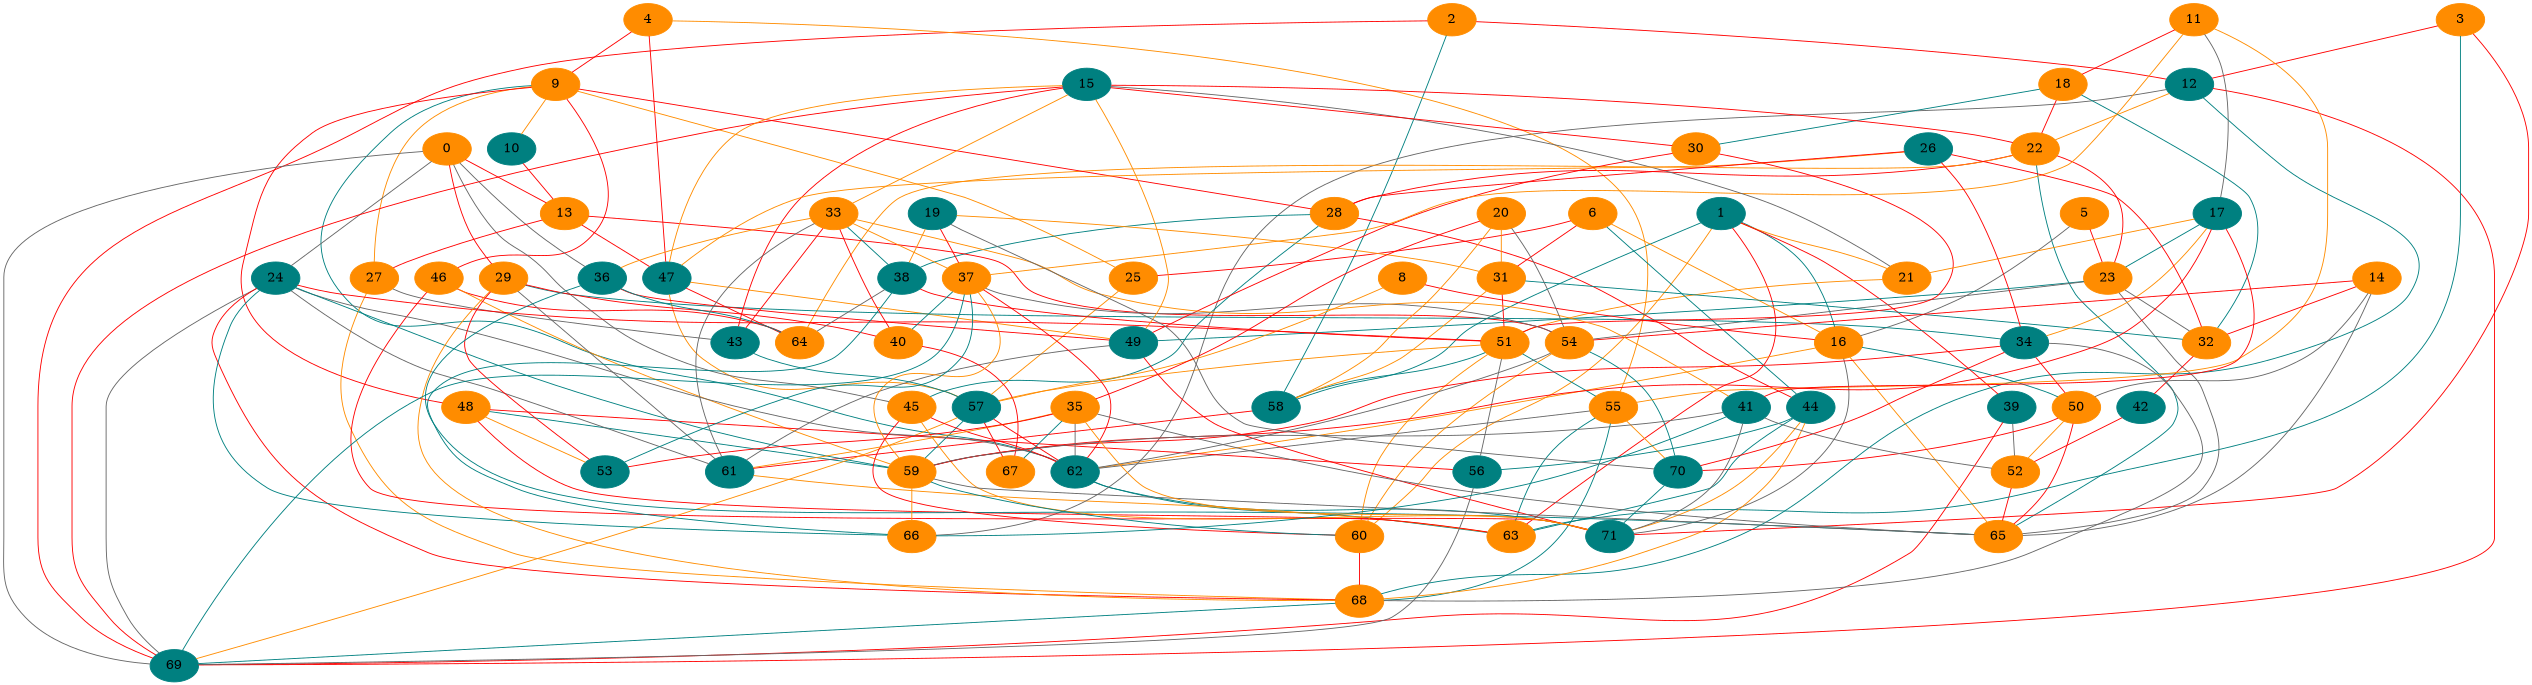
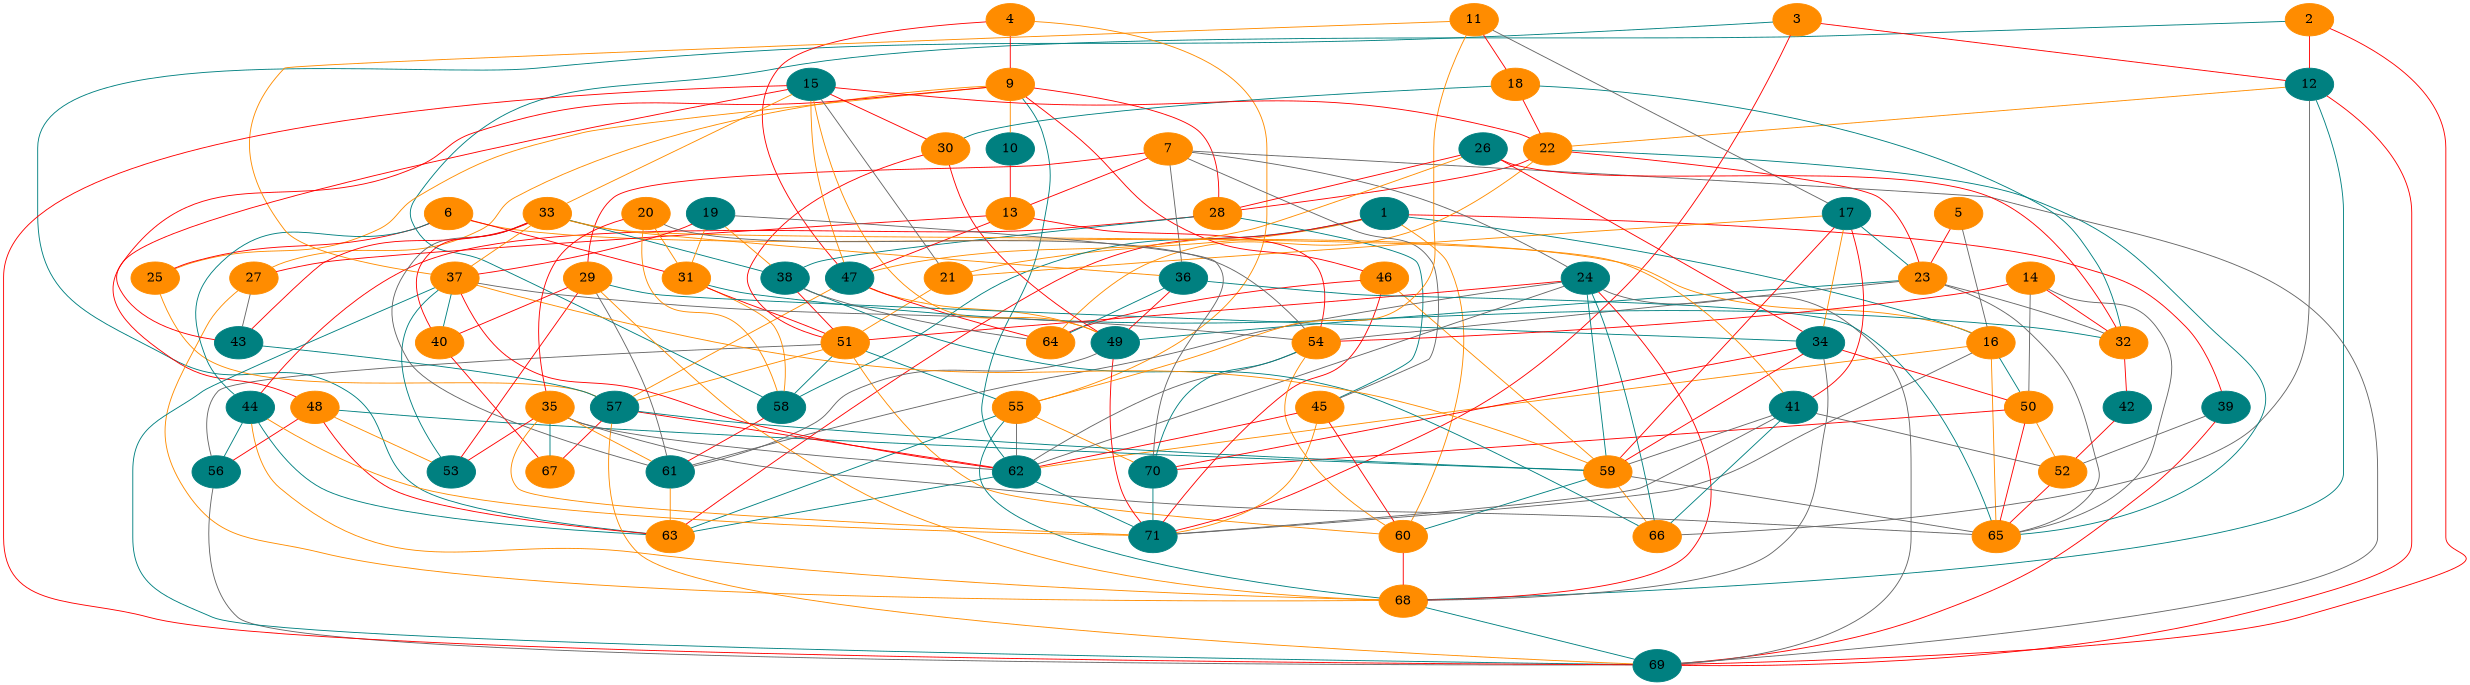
node "0": label "0" -> "7"
node "8": removed
